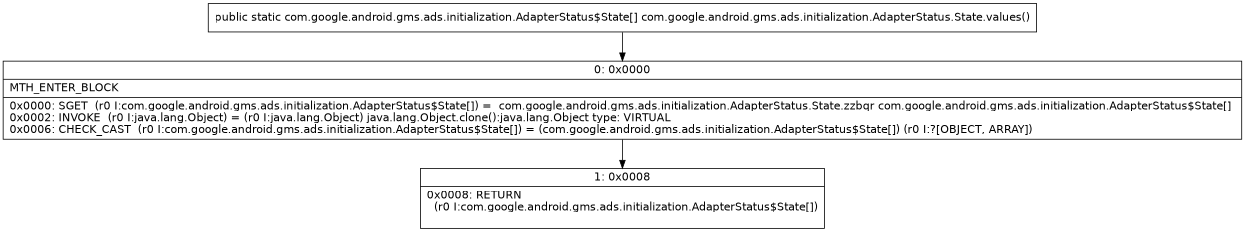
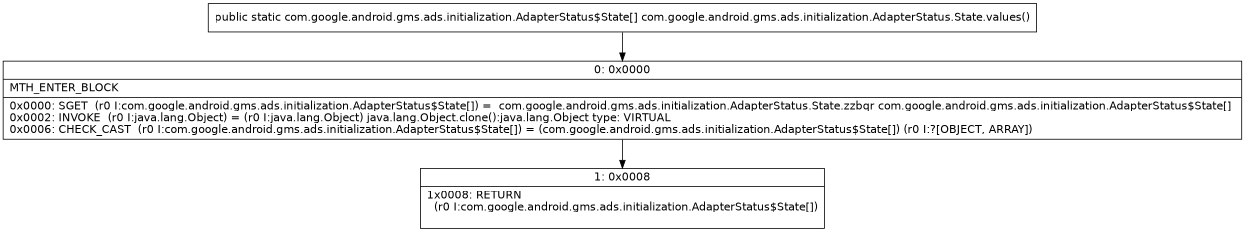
node "1: 0x0008": text "0x0008: RETURN" -> "1x0008: RETURN"
